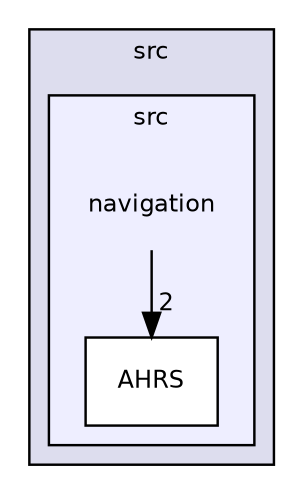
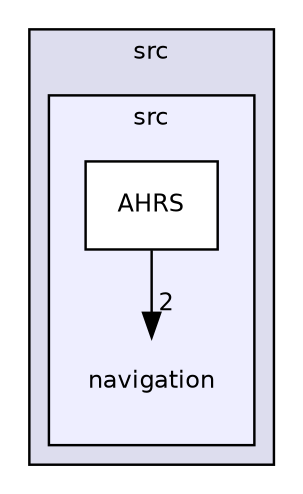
edge "navigation" -> "AHRS": reversed
